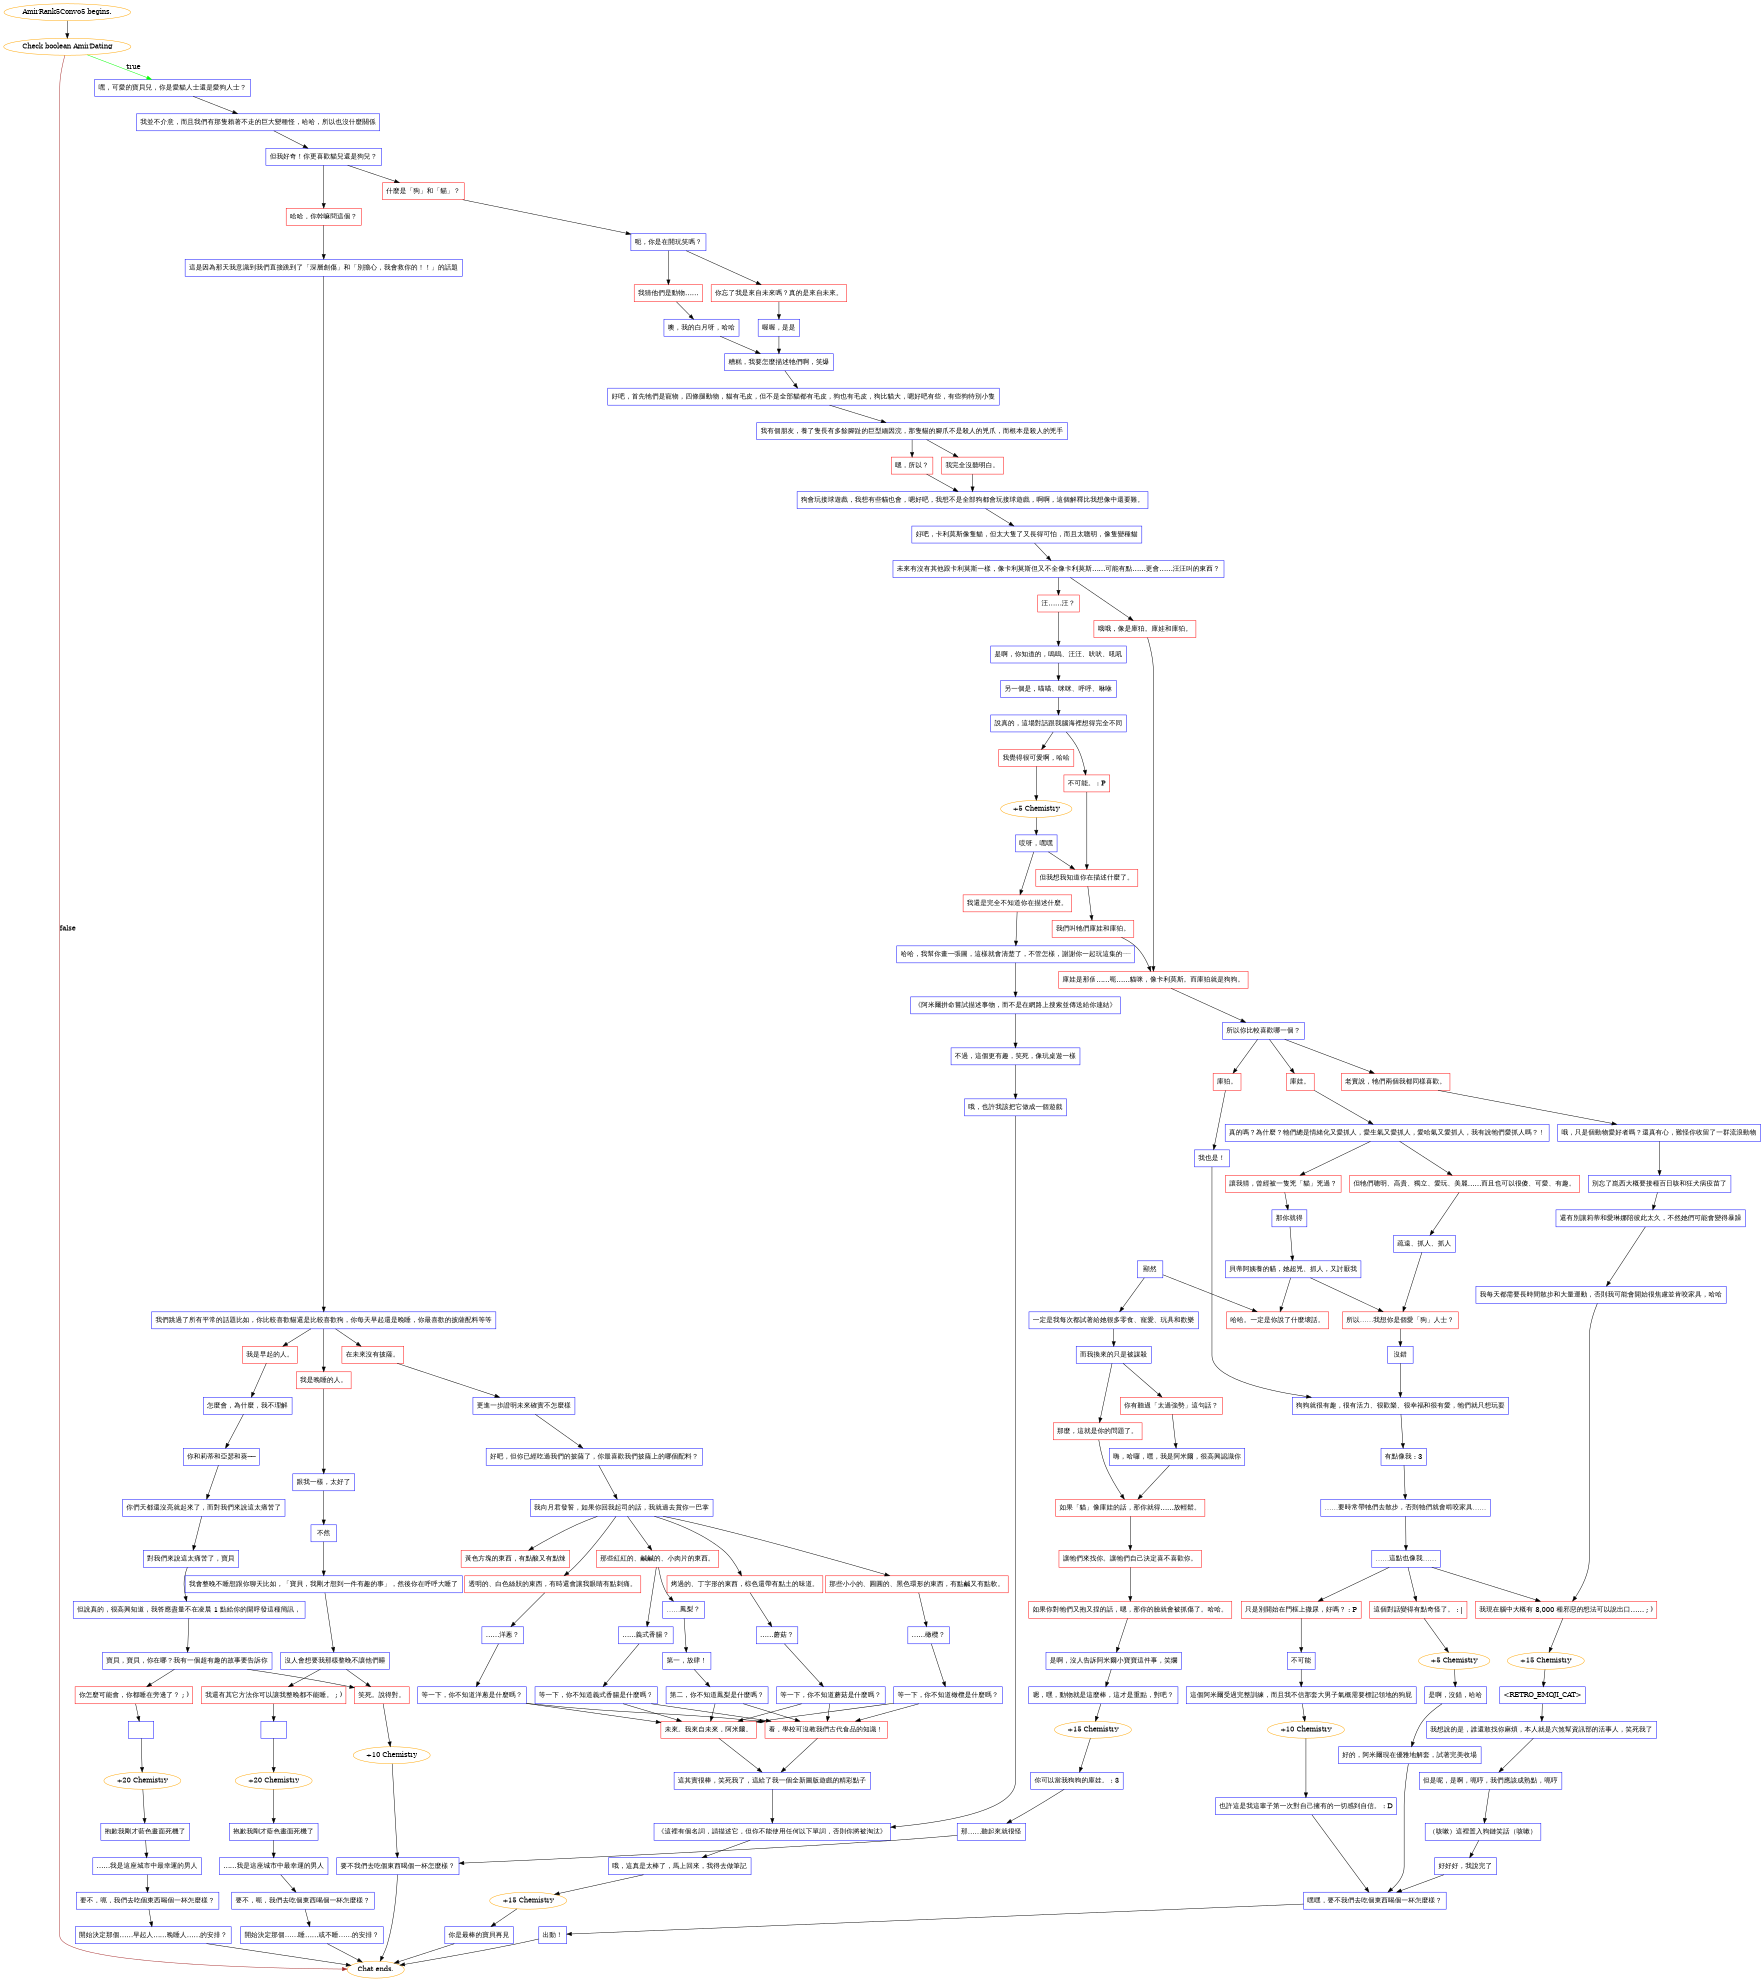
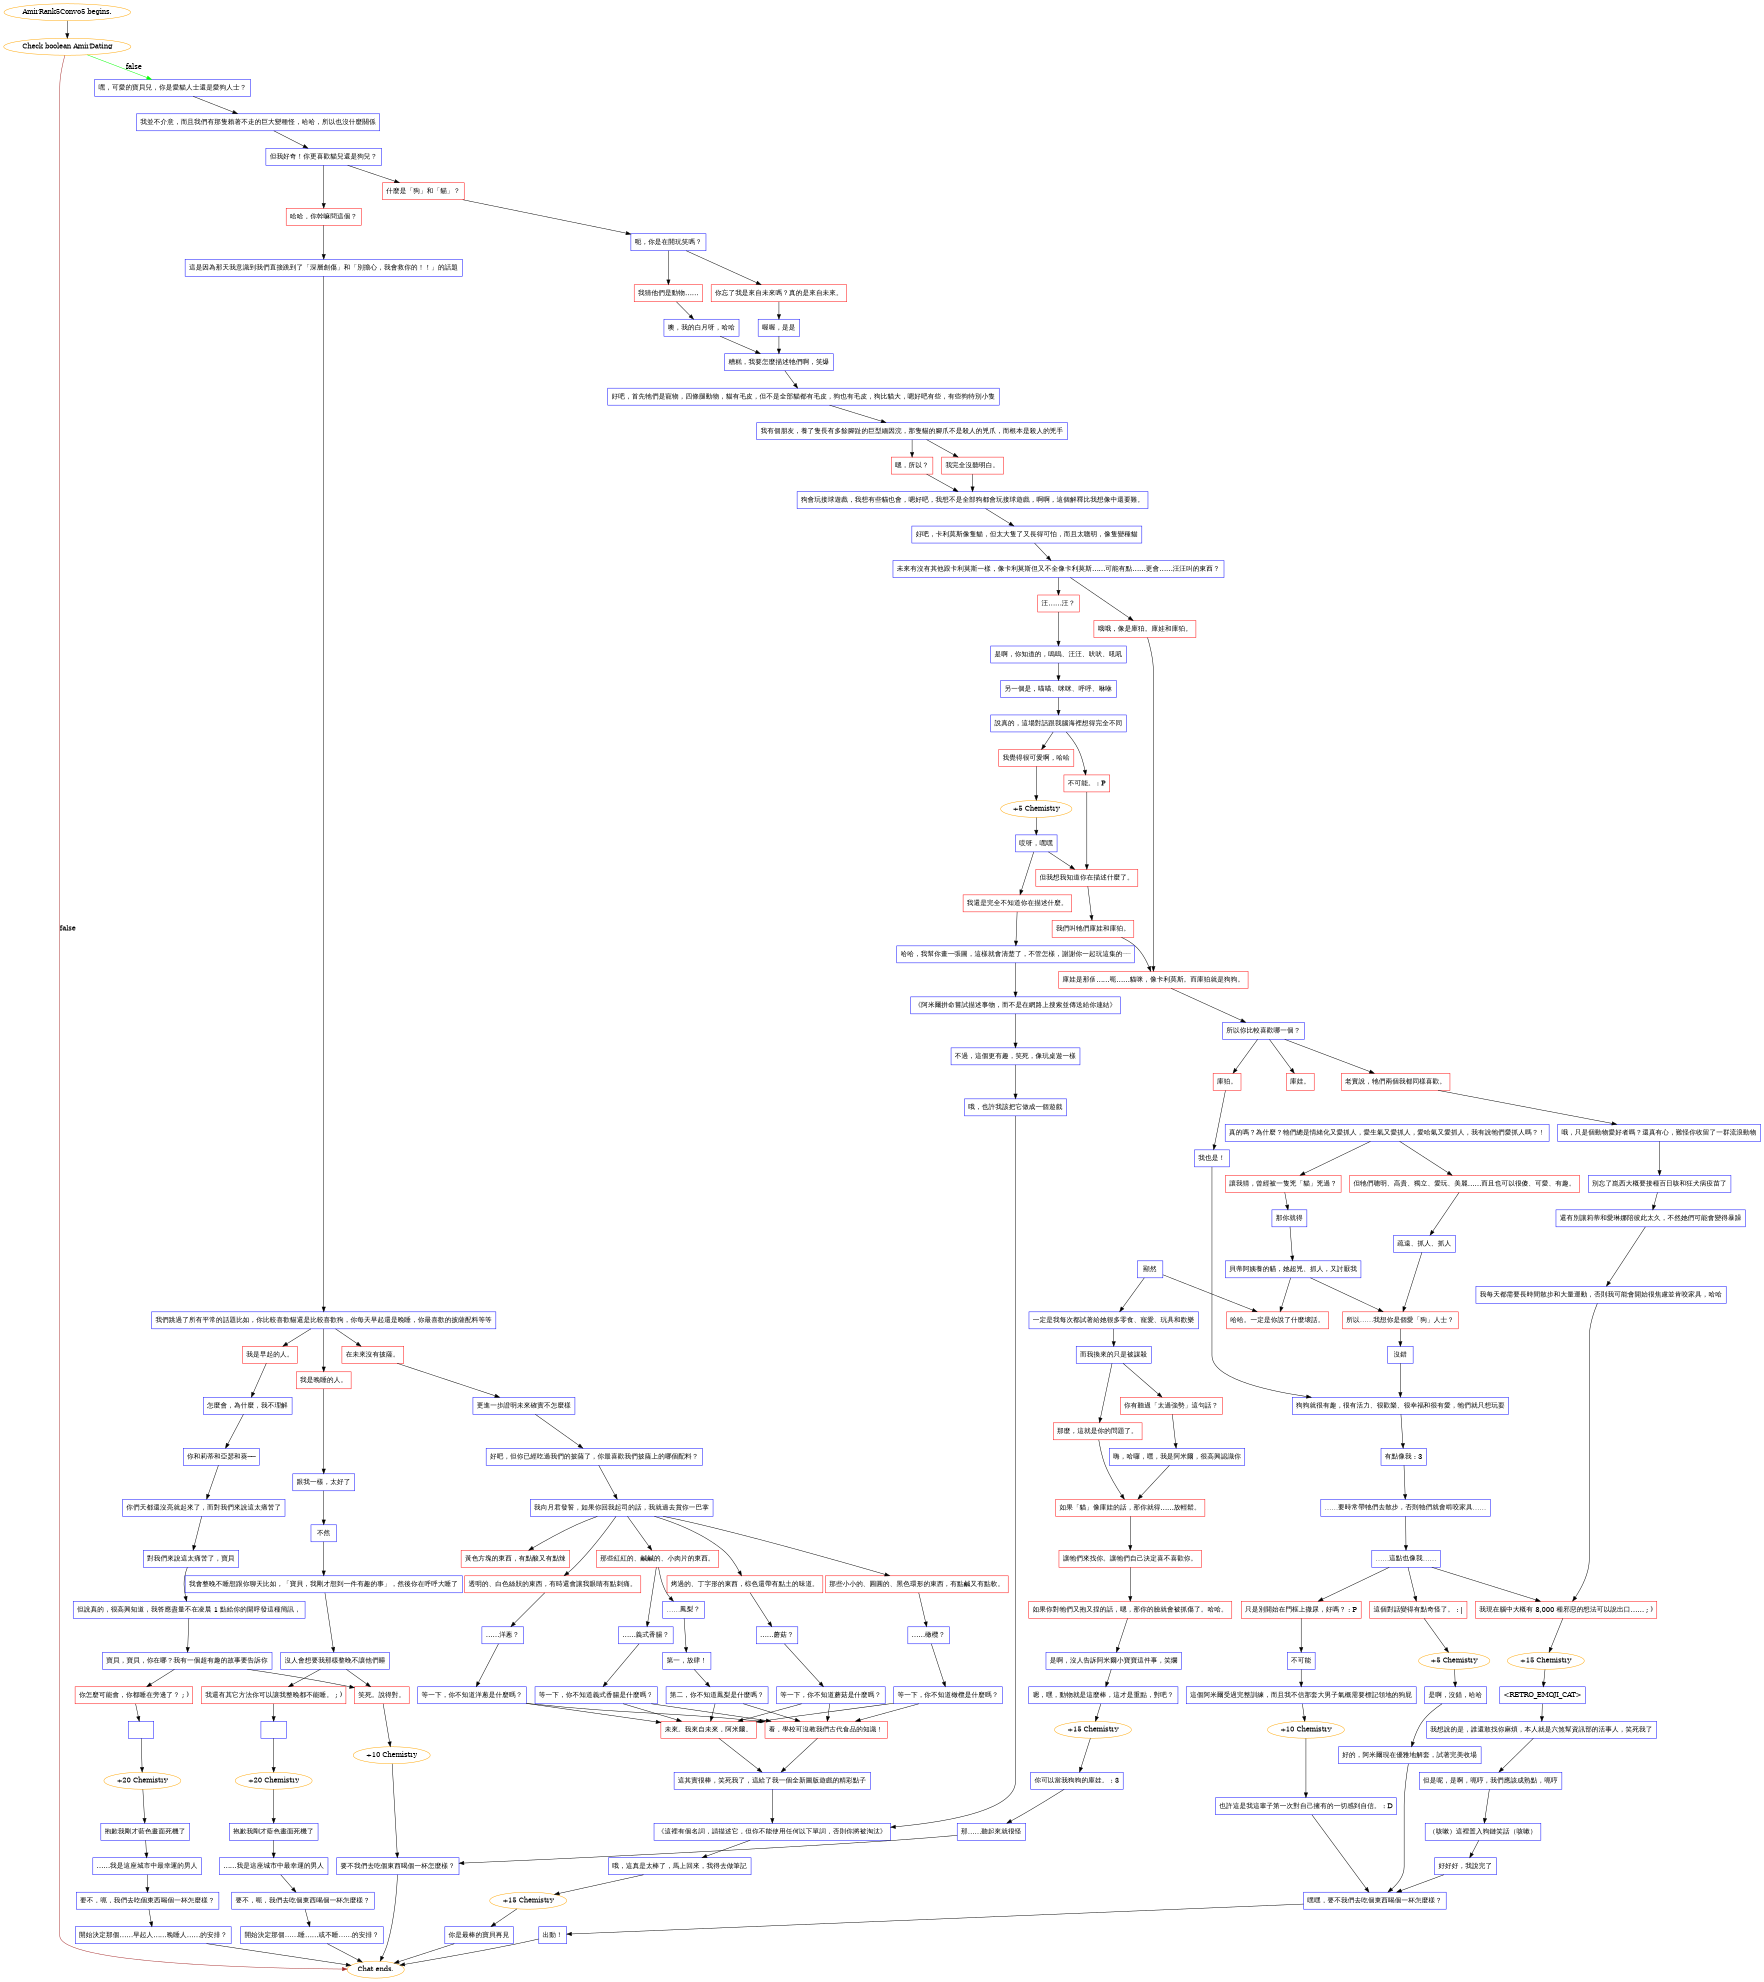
edge "Check boolean AmirDating" -> "嘿，可愛的寶貝兒，你是愛貓人士還是愛狗人士？": label "true" -> "false"
edge "庫娃。" -> "真的嗎？為什麼？牠們總是情緒化又愛抓人，愛生氣又愛抓人，愛哈氣又愛抓人，我有說牠們愛抓人嗎？！": removed
